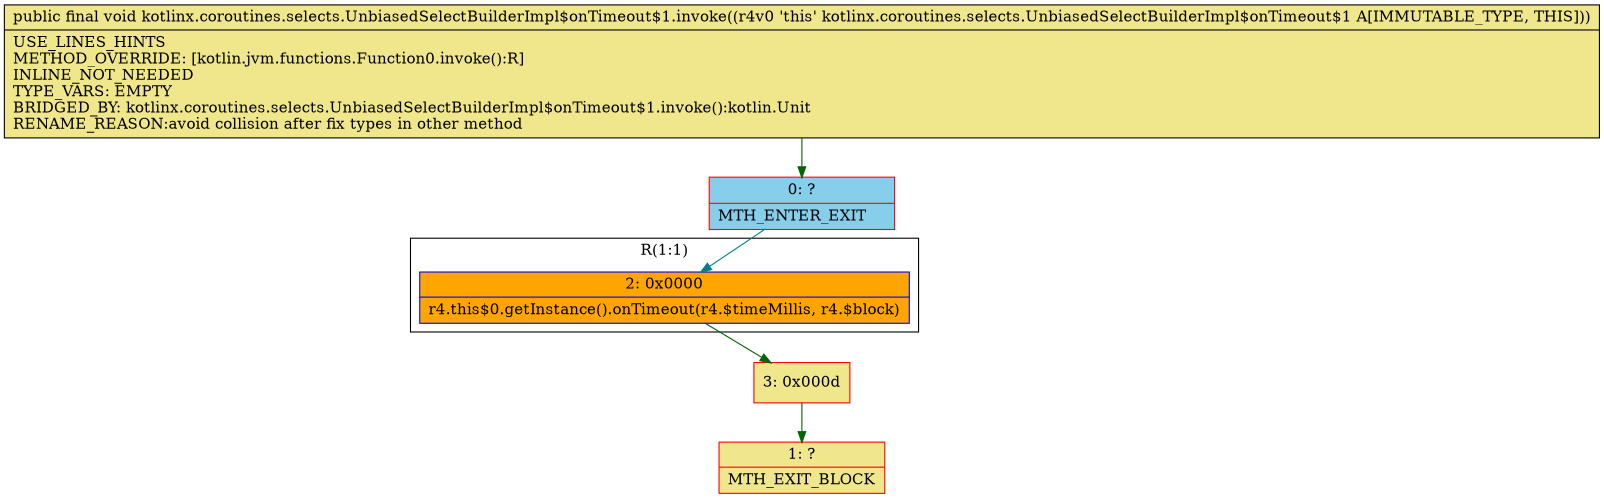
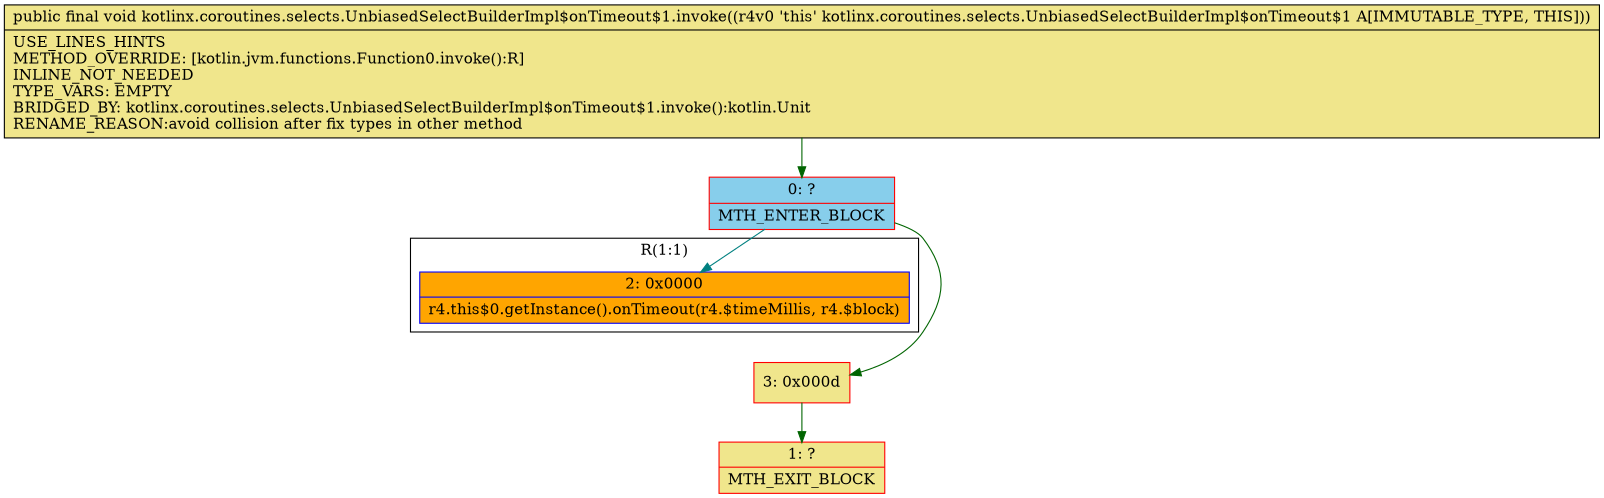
node "0: ?": text "MTH_ENTER_EXIT" -> "MTH_ENTER_BLOCK"
edge "2: 0x0000" -> "3: 0x000d": now "0: ?" -> "3: 0x000d"
